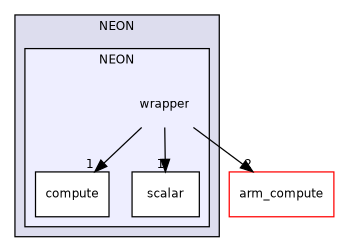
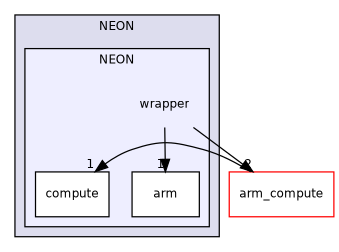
edge "wrapper" -> "compute": now "arm_compute" -> "compute"
node "scalar": label "scalar" -> "arm"
